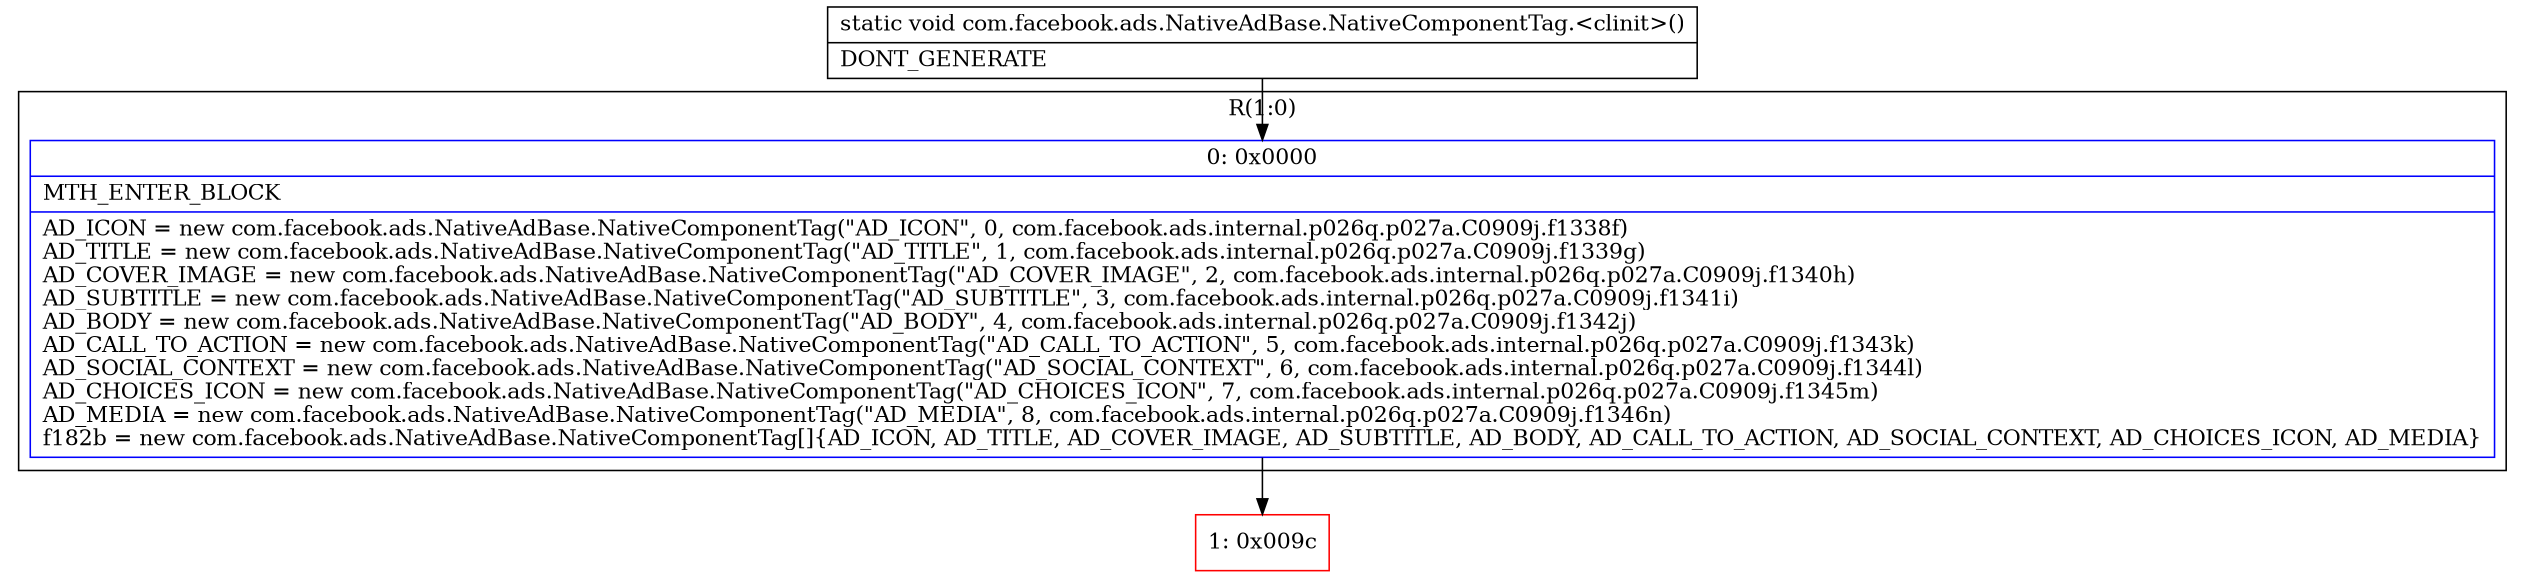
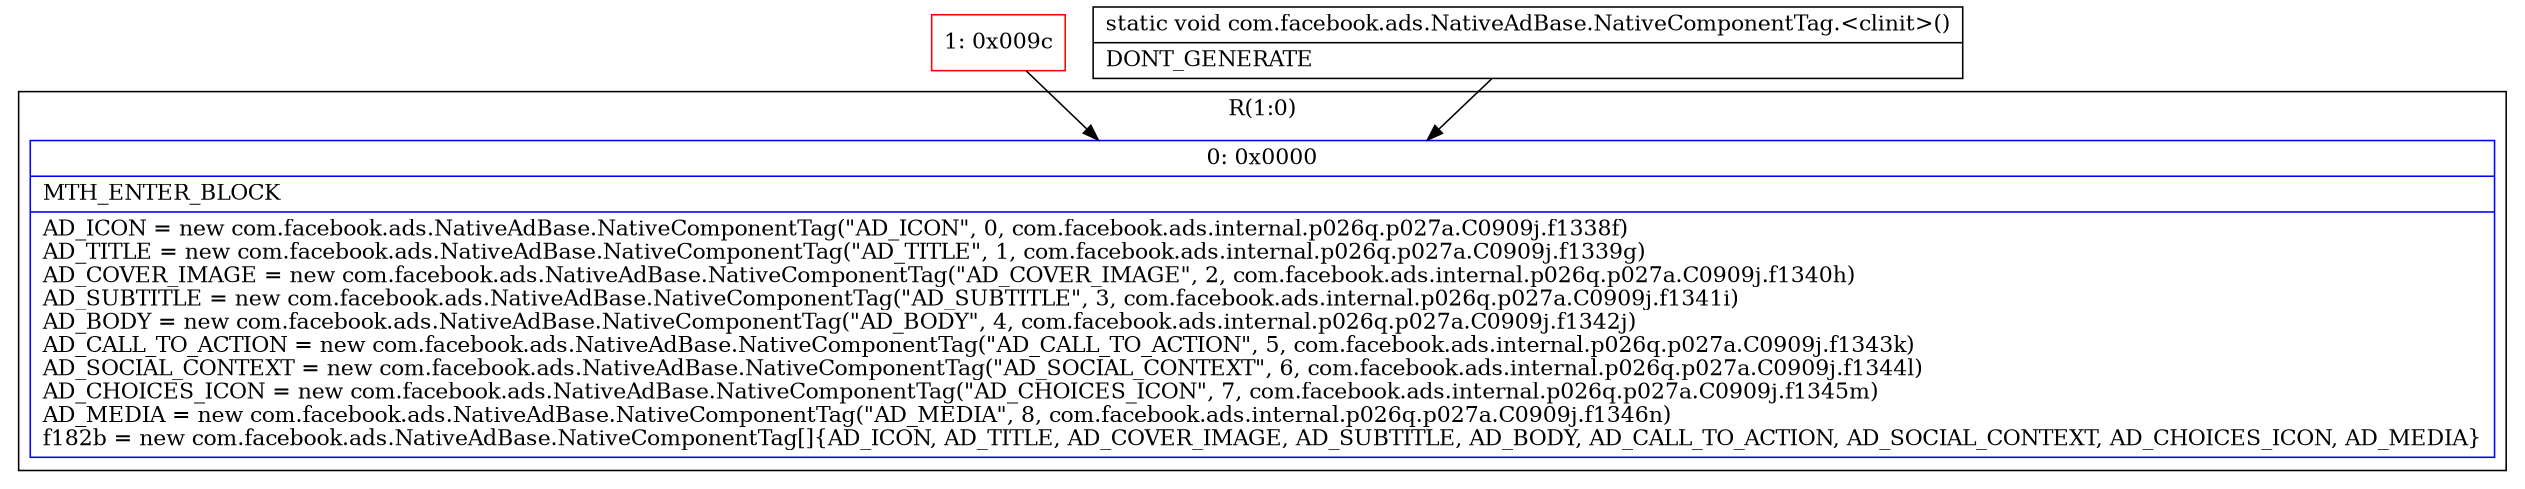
edge "0: 0x0000" -> "1: 0x009c": reversed
